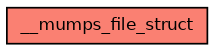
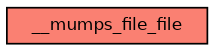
node "__mumps_file_struct": label "__mumps_file_struct" -> "__mumps_file_file"
